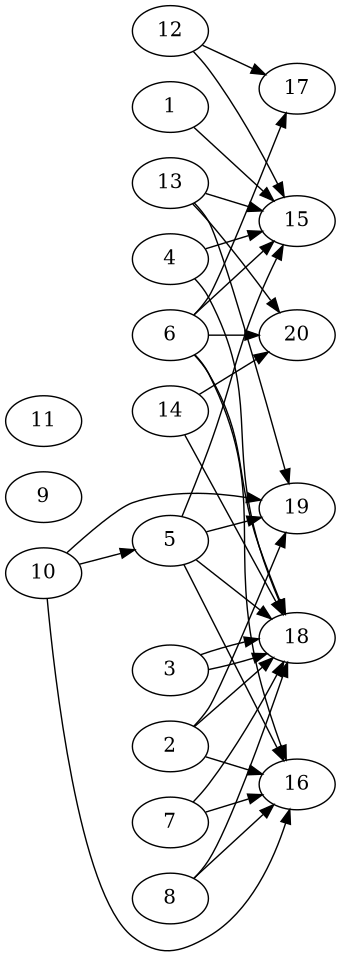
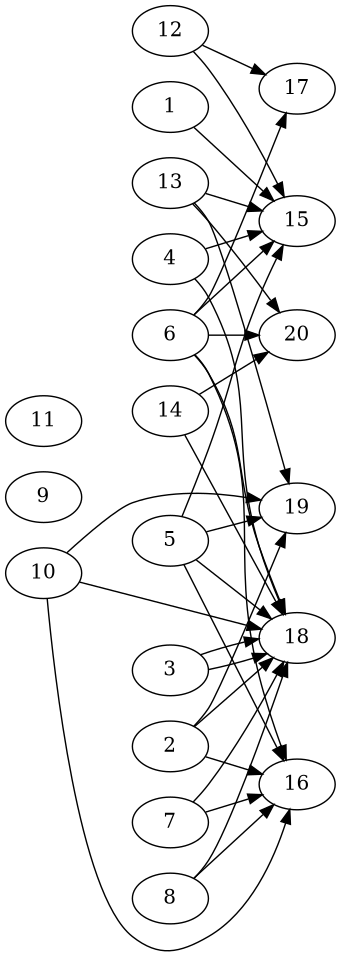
edge "10" -> "5": now "10" -> "18"
